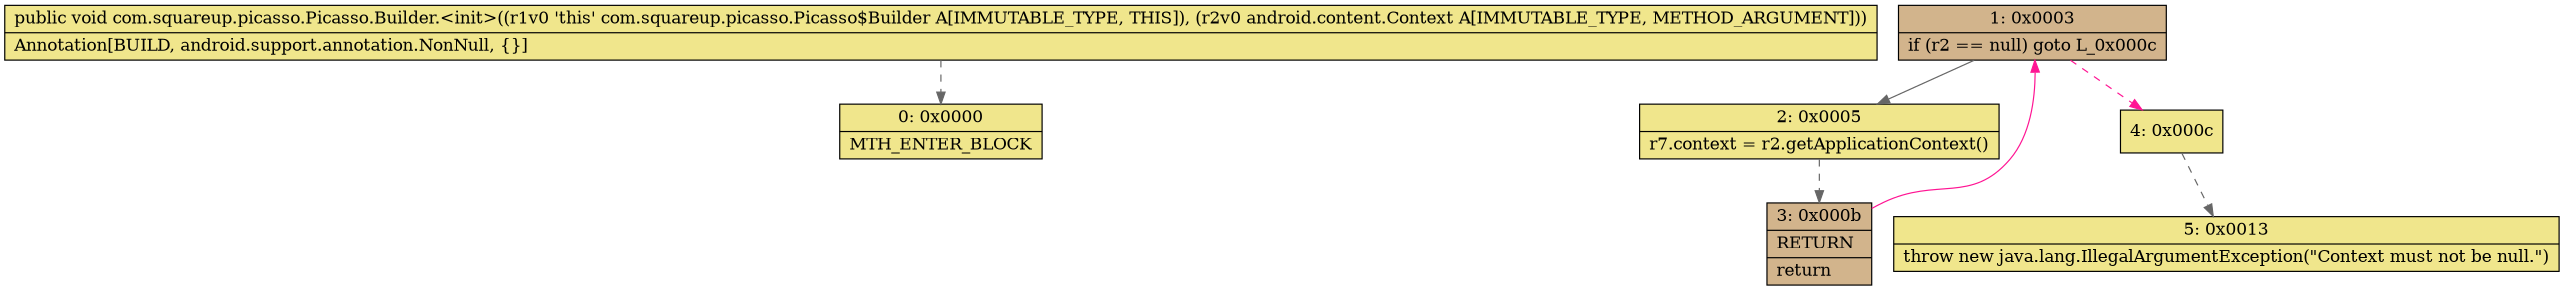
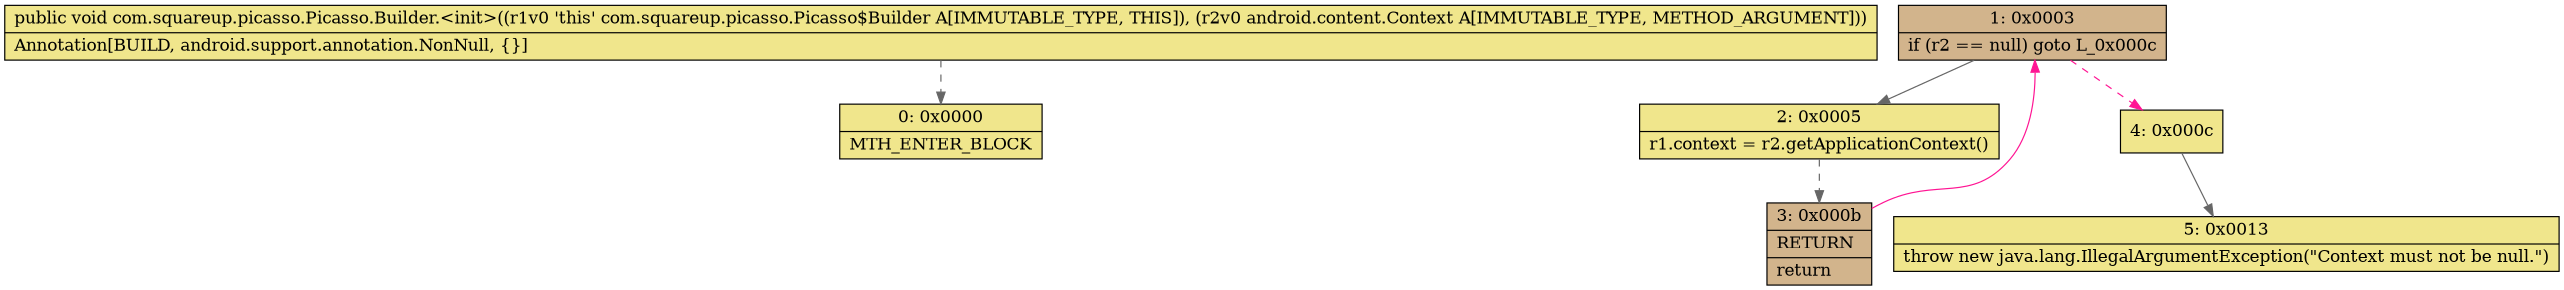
node "2: 0x0005": text "r7.context = r2.getApplicationContext()" -> "r1.context = r2.getApplicationContext()"
edge "4: 0x000c" -> "5: 0x0013": style dashed -> solid
